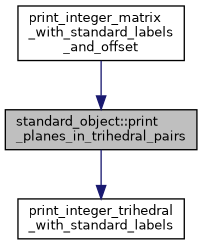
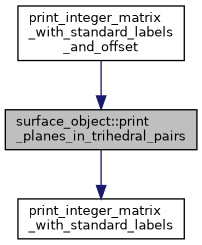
node "standard_object::print _planes_in_trihedral_pairs": label "standard_object::print _planes_in_trihedral_pairs" -> "surface_object::print _planes_in_trihedral_pairs"
node "print_integer_trihedral _with_standard_labels": label "print_integer_trihedral _with_standard_labels" -> "print_integer_matrix _with_standard_labels"
